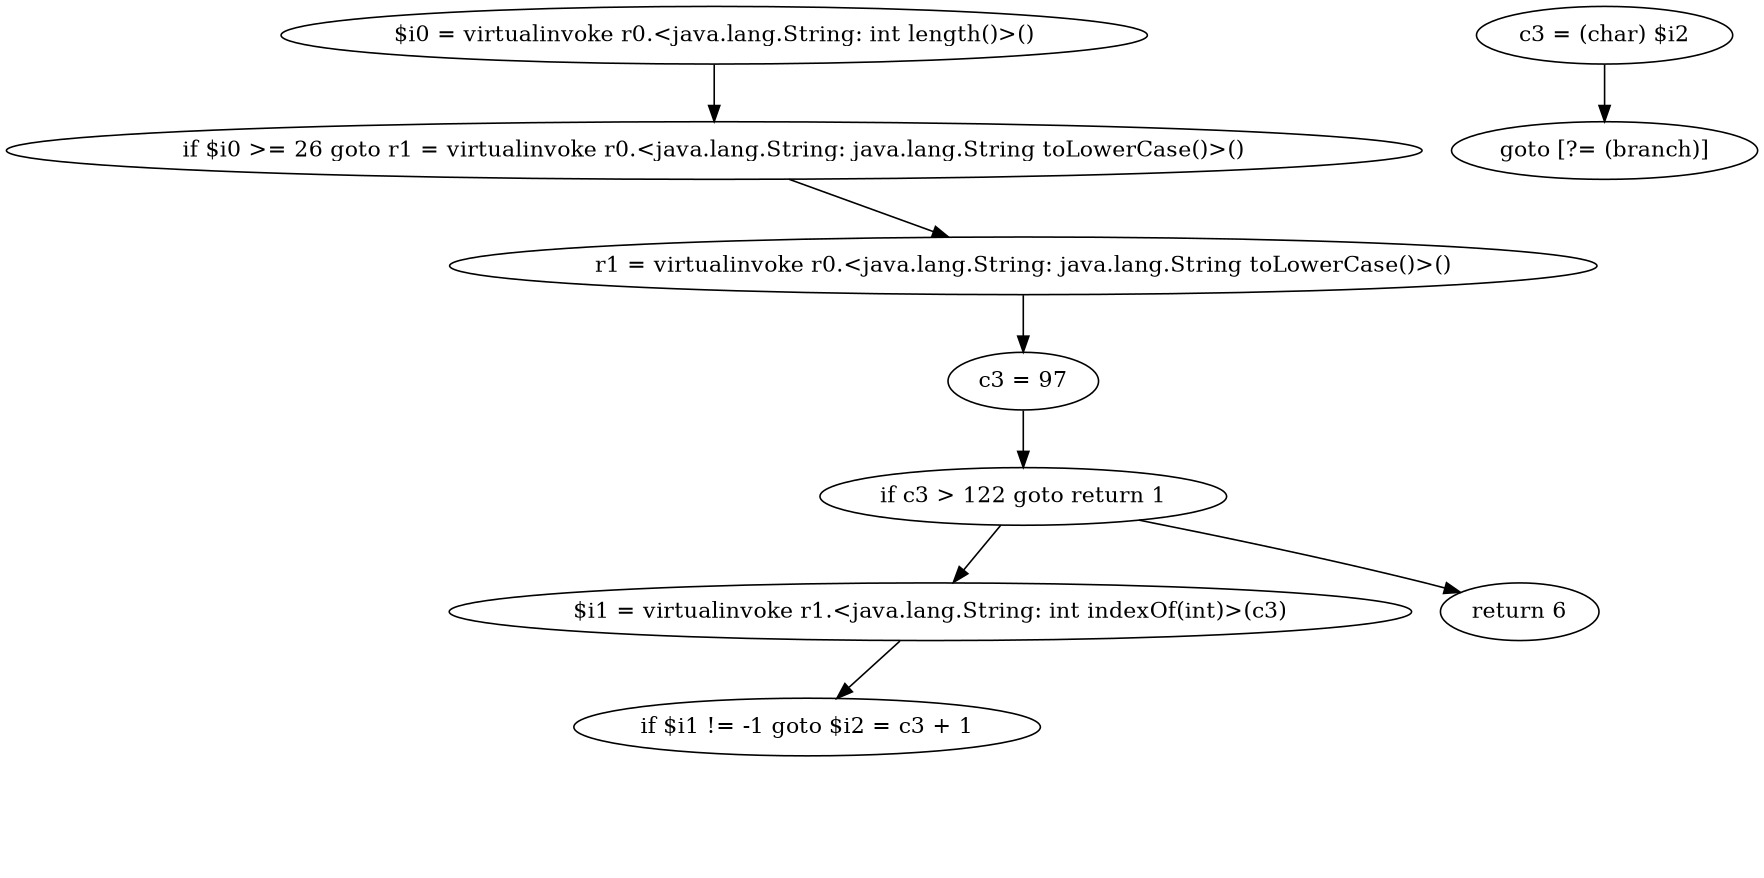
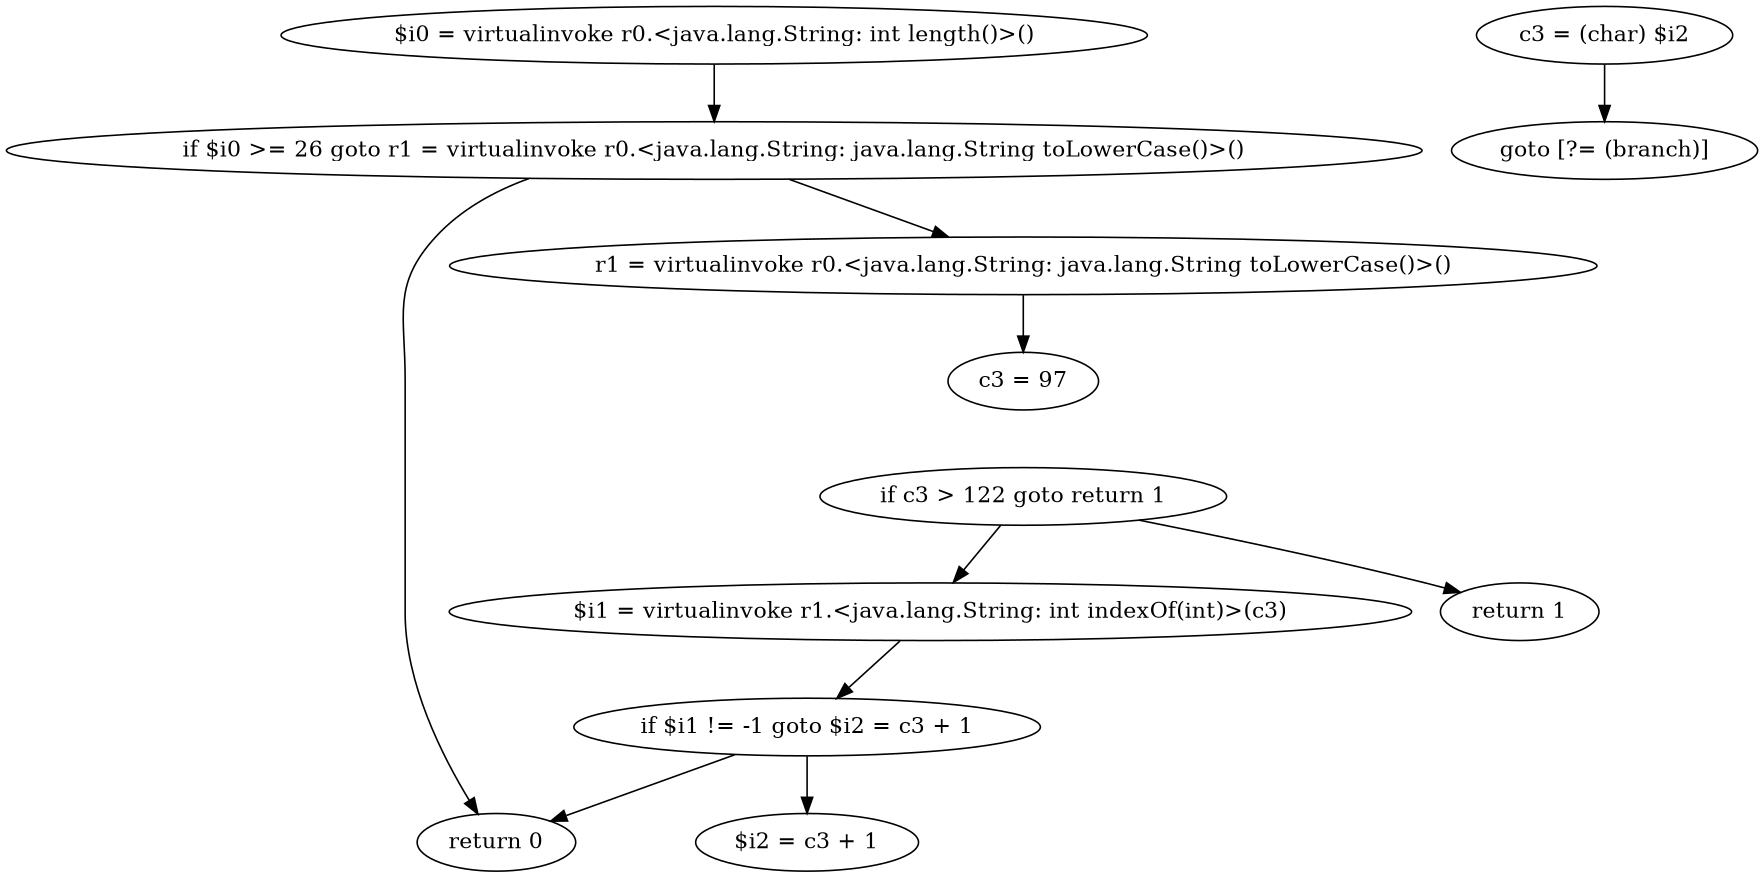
edge "c3 = 97" -> "if c3 > 122 goto return 1": removed
node "return 6": label "return 6" -> "return 1"
node "return 0": added
node "$i2 = c3 + 1": added
